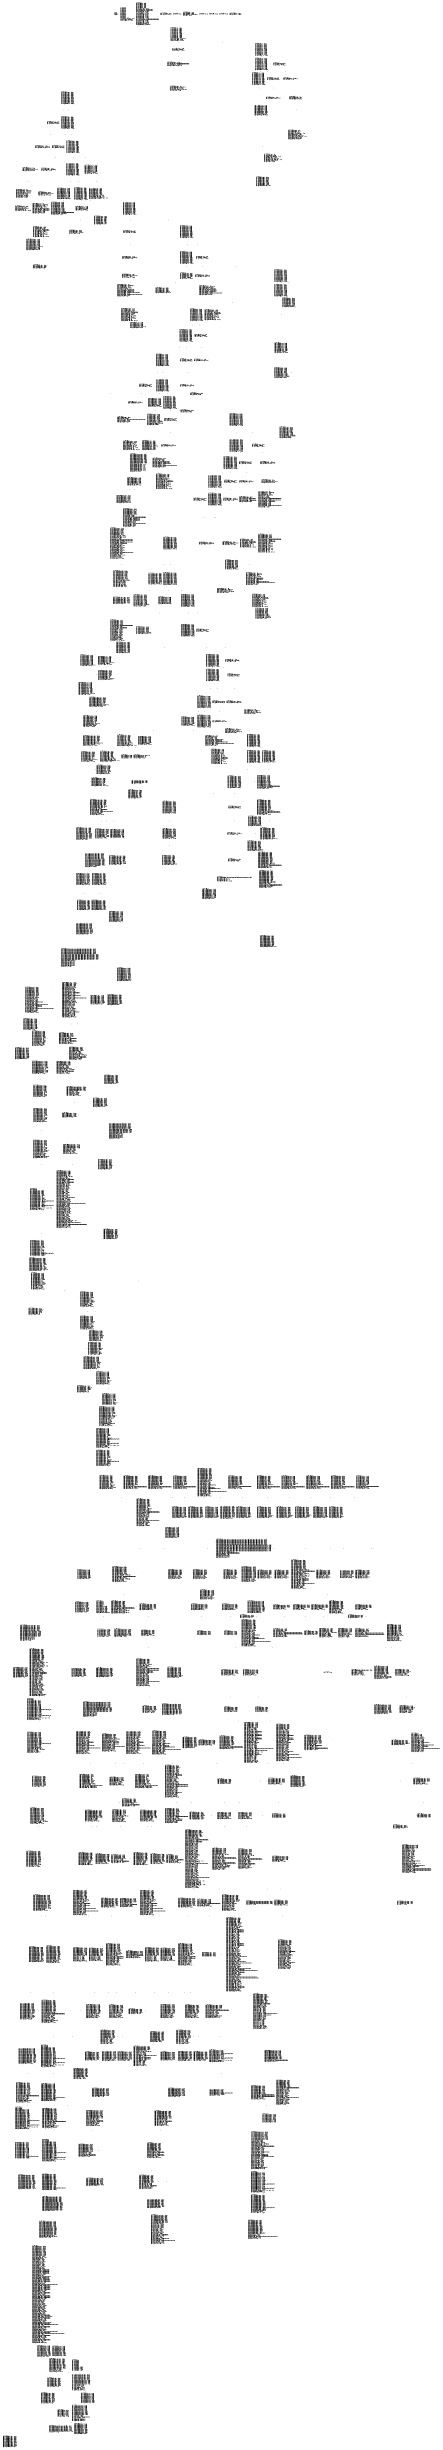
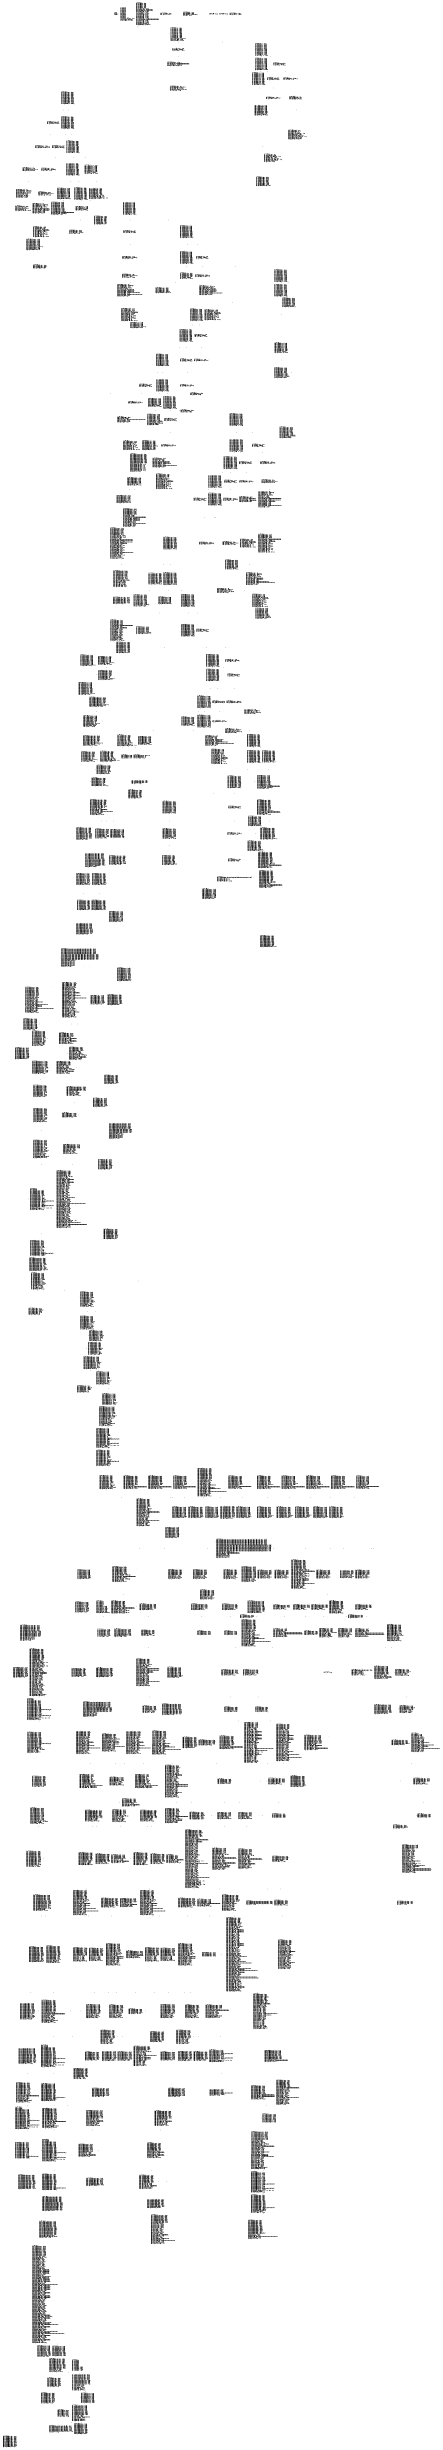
node "----- BLOCK ~3cb5 ----- 0x3cb5: .0 = STOP // STOPx4fa9": removed
node "----- BLOCK ~3cdf ----- 0x3cdf: .0 = STOP // STOPx4fa9": removed
